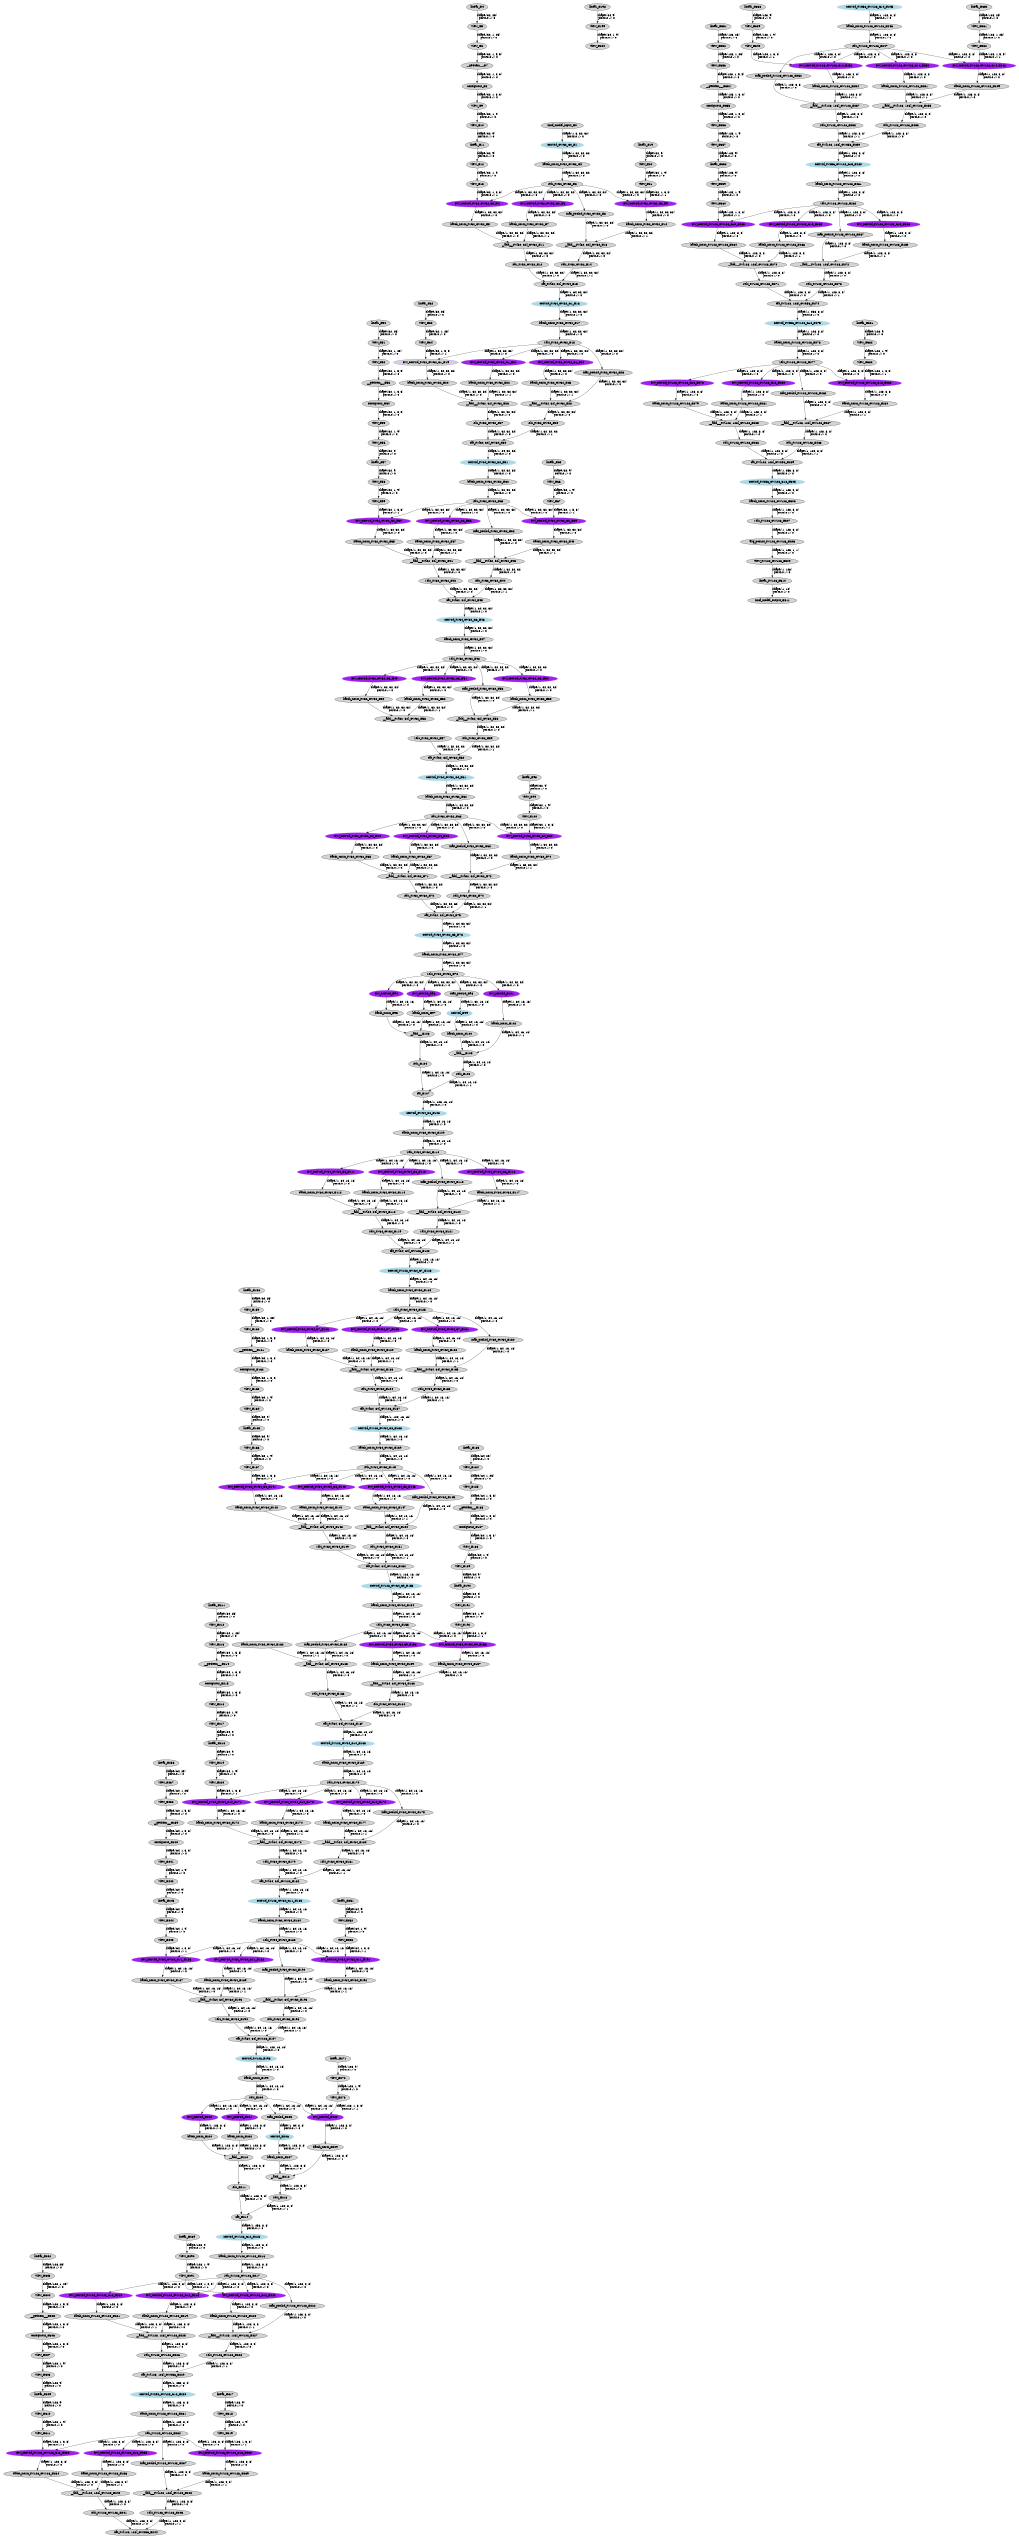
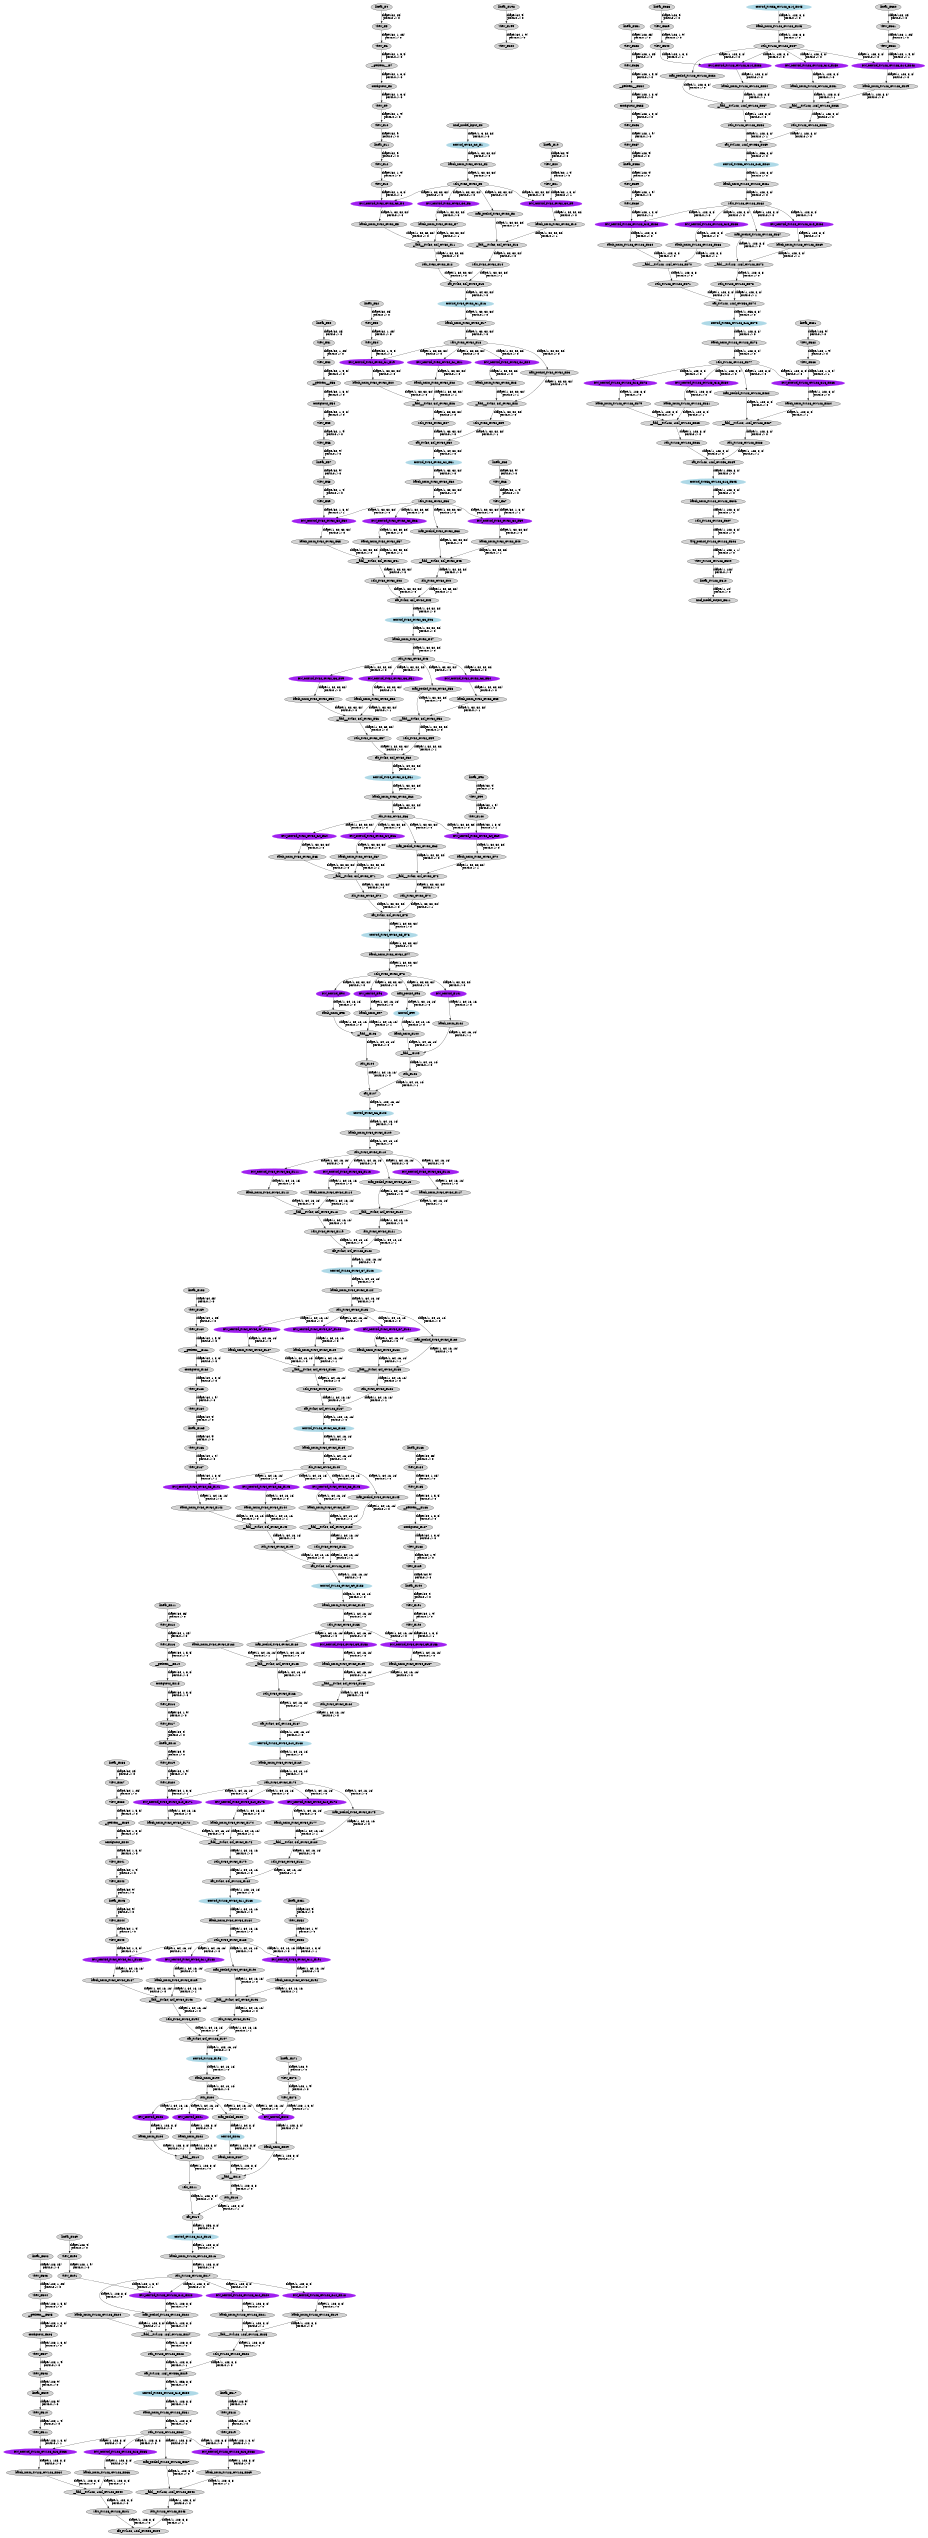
node "DW_conv2d_IW32_OW32_G1_#19": fillcolor lightgrey -> purple
edge "__add___IW[32, 32]_OW32_#56" -> "relu_IW32_OW32_#57": added, label "shape:(1, 32, 32, 32) ports:0 -> 0"
edge "DW_conv2d_IW128_OW128_G12_#223" -> "batch_norm_IW128_OW128_#224": now "DW_conv2d_IW128_OW128_G12_#223" -> "max_pool2d_IW128_OW128_#222"
